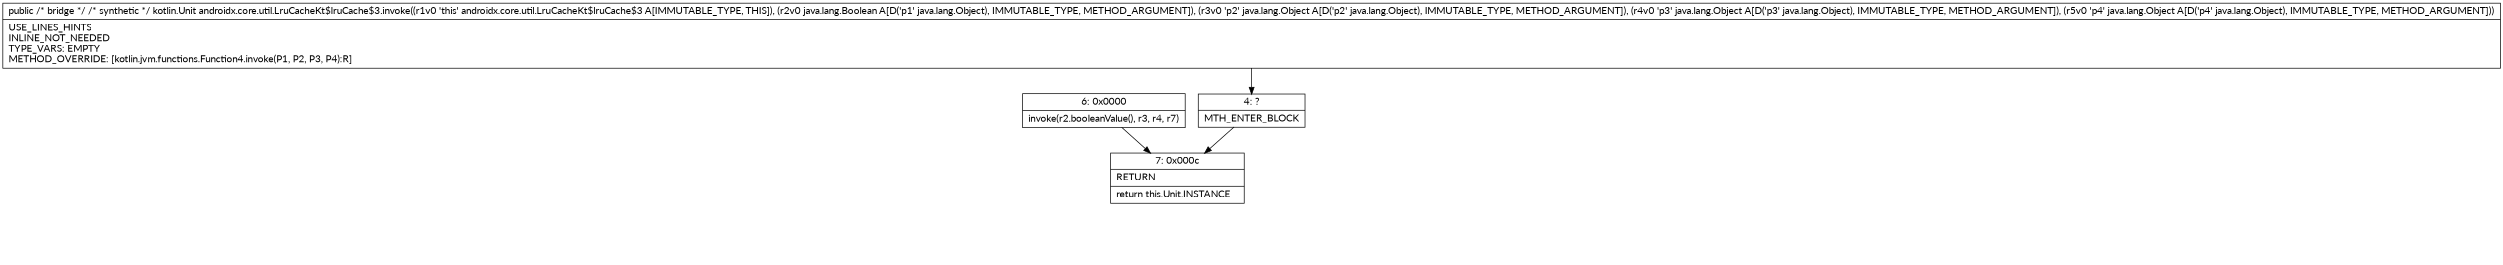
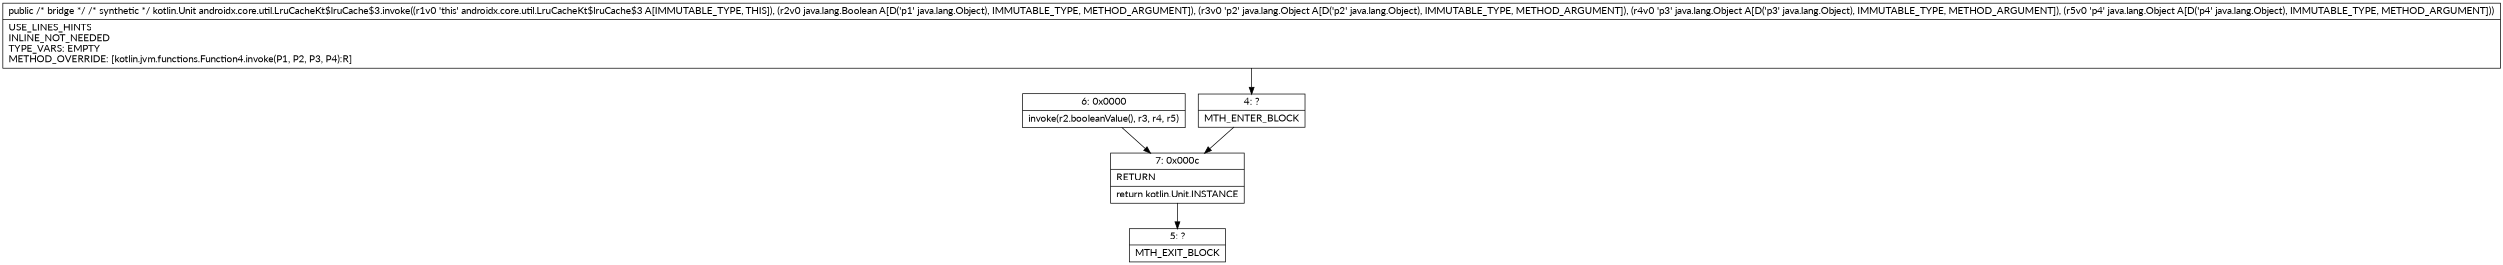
node "6: 0x0000": text "invoke(r2.booleanValue(), r3, r4, r7)" -> "invoke(r2.booleanValue(), r3, r4, r5)"
node "7: 0x000c": text "return this.Unit.INSTANCE" -> "return kotlin.Unit.INSTANCE"
node "5: ?": added
